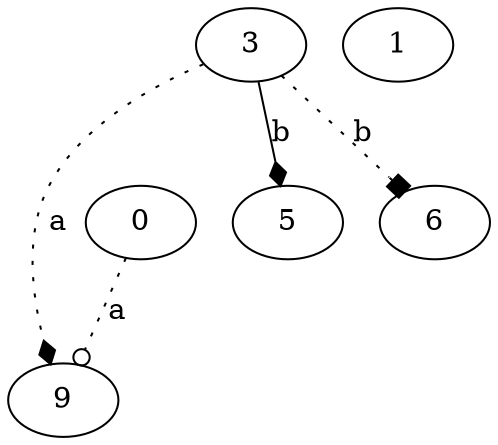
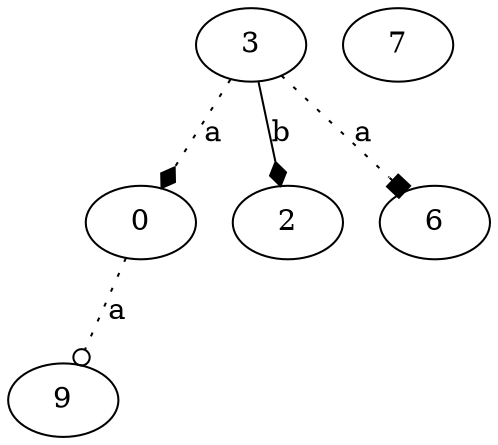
node "1": label "1" -> "7"
edge "3" -> "6": label "b" -> "a"
edge "3" -> "9": now "3" -> "0"
node "5": label "5" -> "2"
